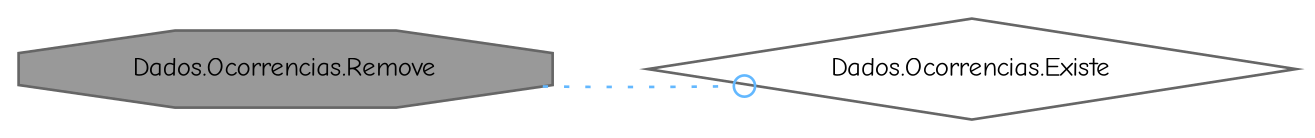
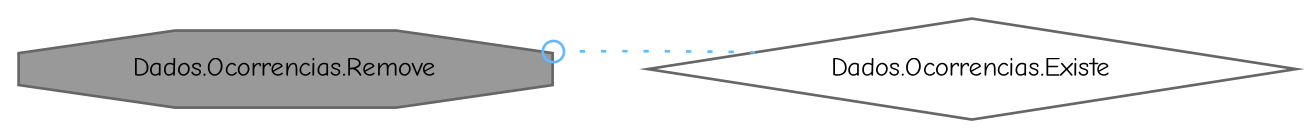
edge "Dados.Ocorrencias.Remove" -> "Dados.Ocorrencias.Existe": reversed
